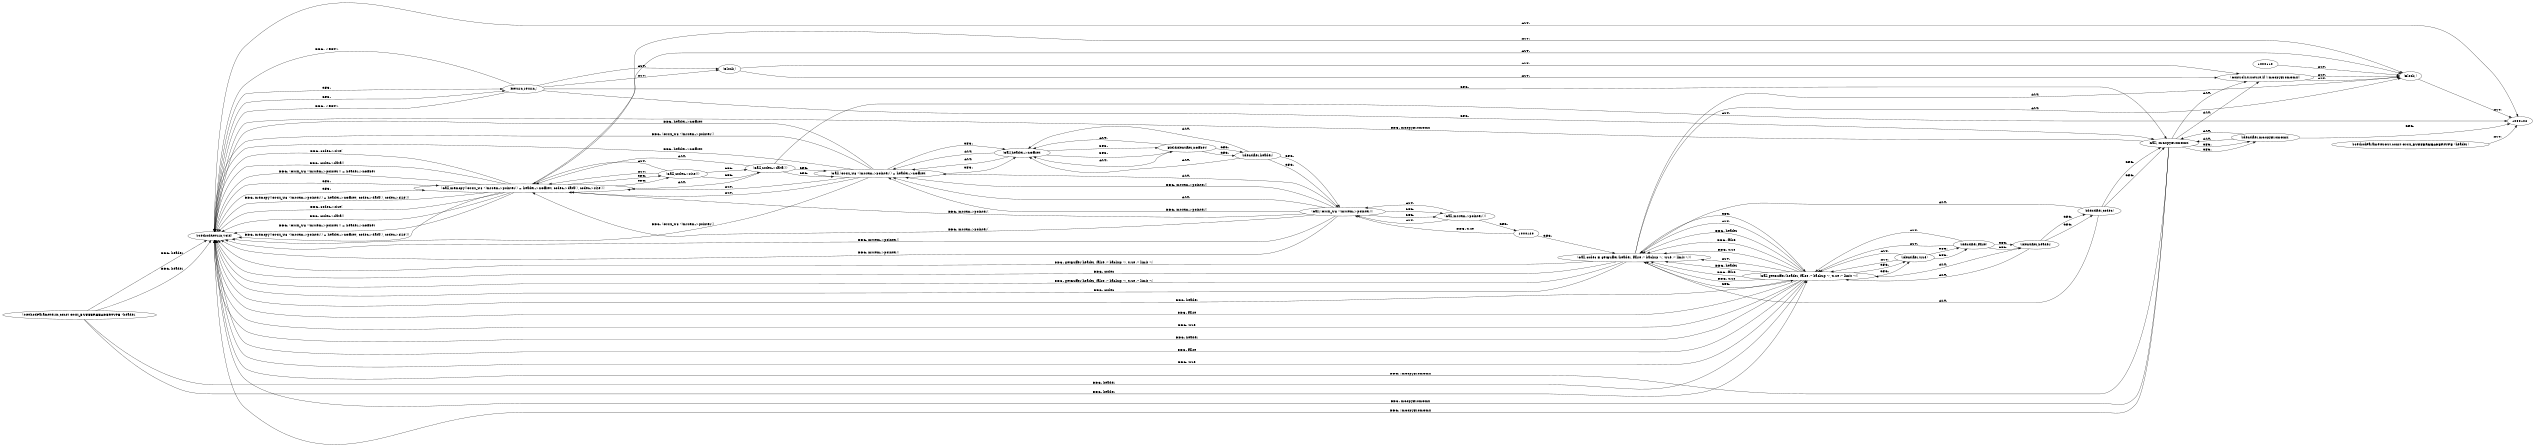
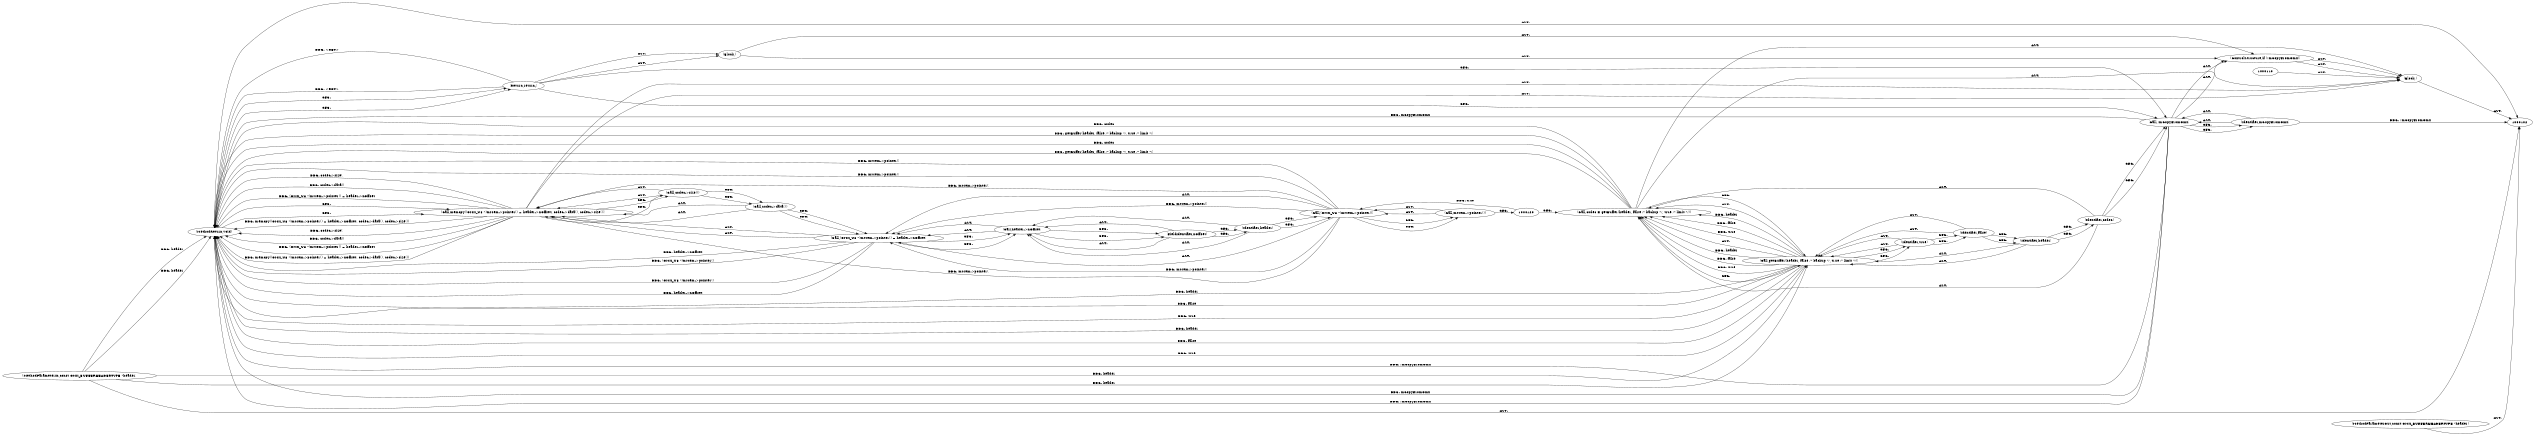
edge "(Call,codec->data())" -> "1000102": now "(MethodParameterIn,const OMX_BUFFERHEADERTYPE *header)" -> "1000102"
edge "(Identifier,mCopyFromOmx)" -> "1000102": label "CFG: " -> "DDG: !mCopyFromOmx"
